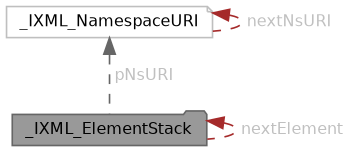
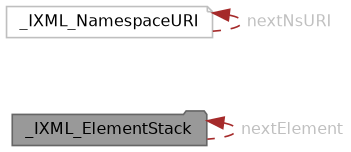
edge "_IXML_ElementStack" -> "_IXML_NamespaceURI": removed, label "pNsURI"
